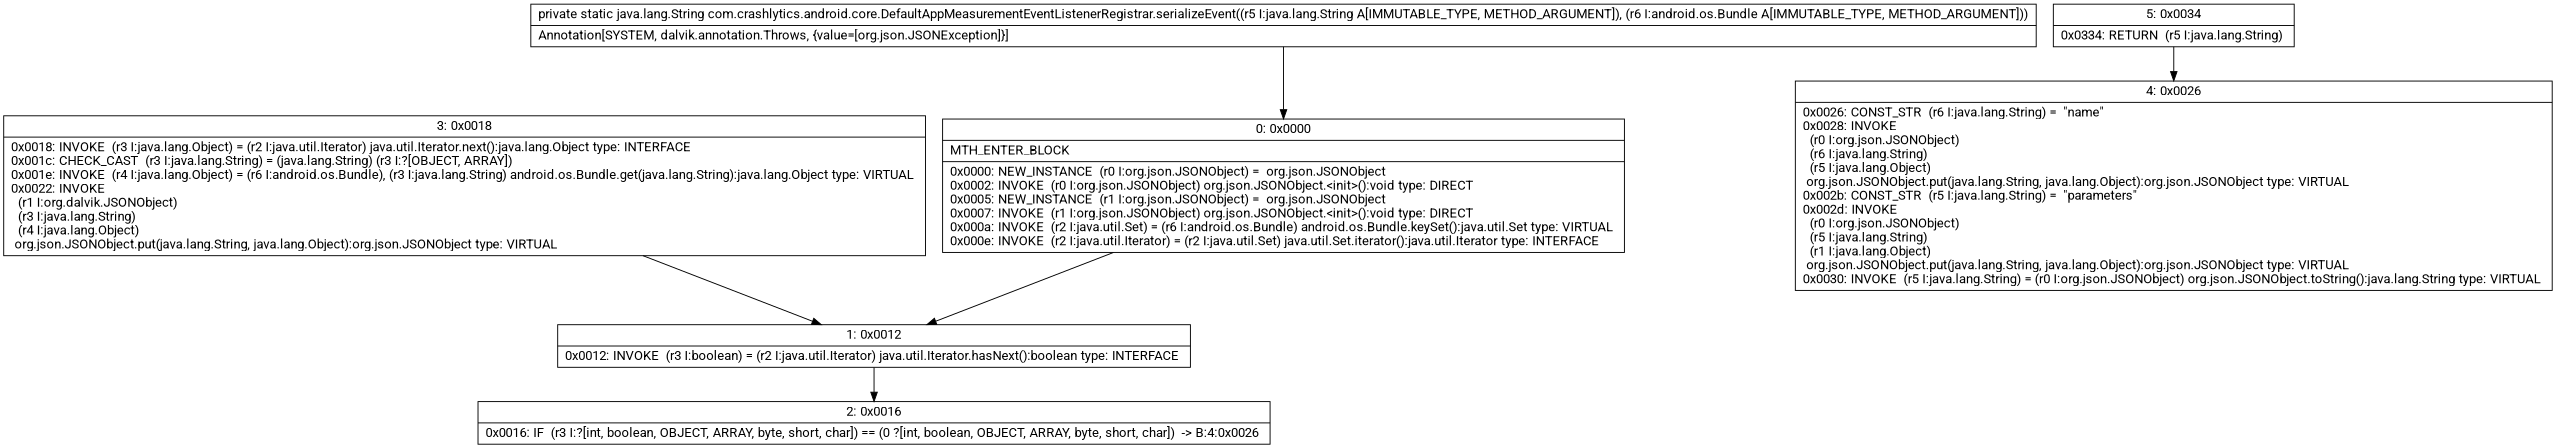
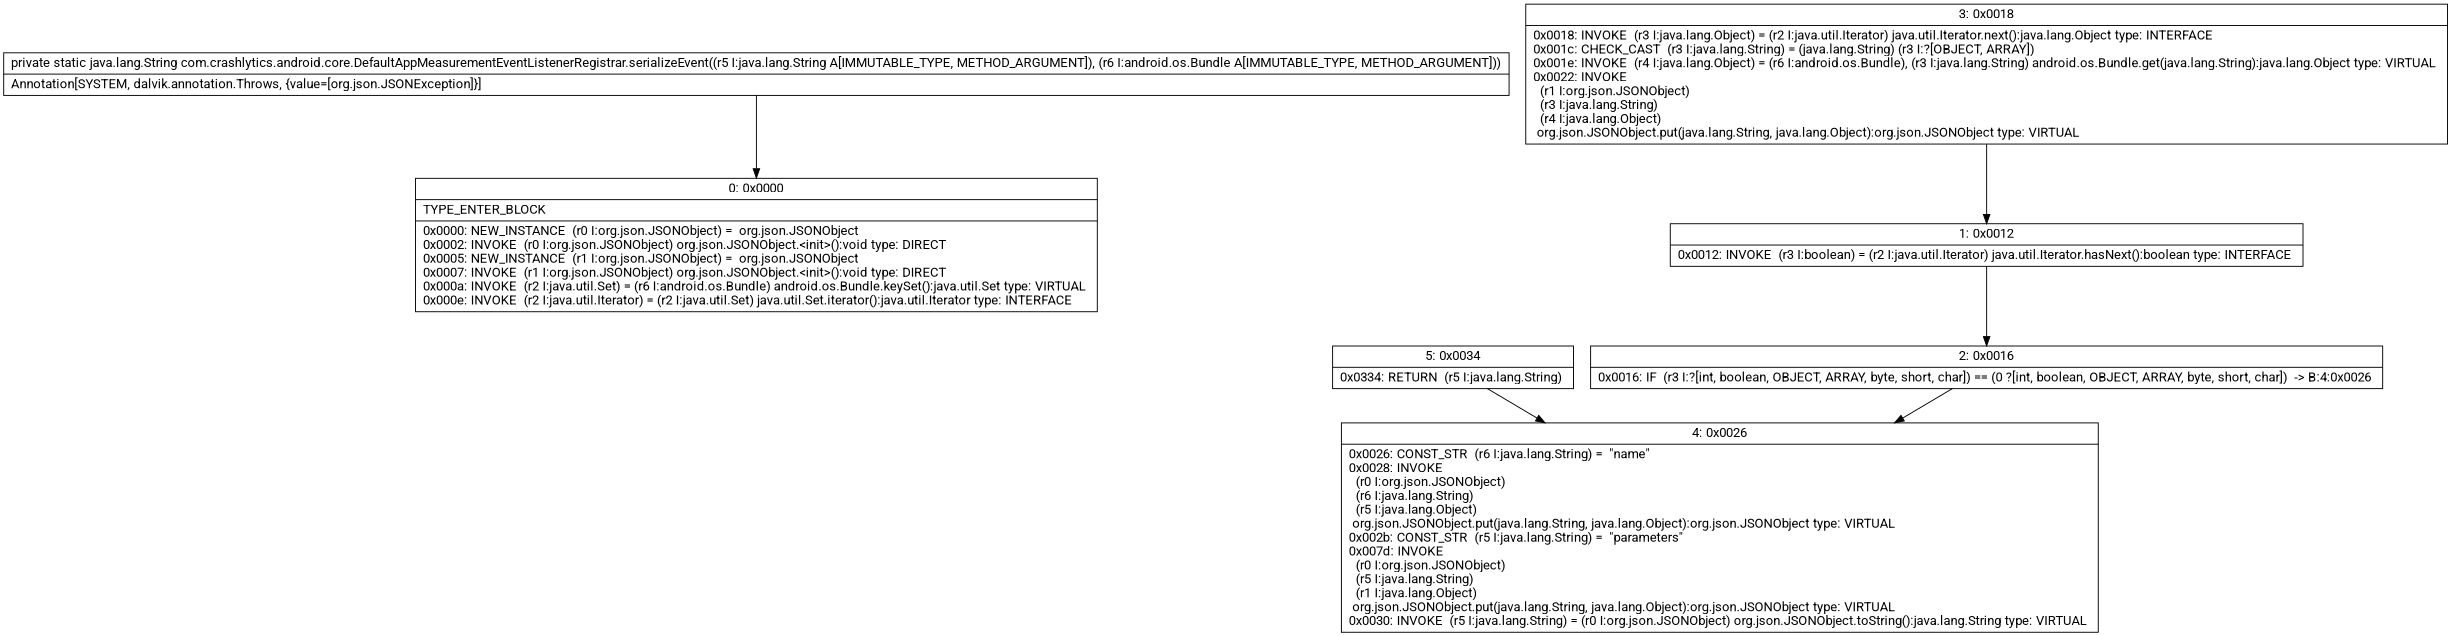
node "0: 0x0000": text "MTH_ENTER_BLOCK" -> "TYPE_ENTER_BLOCK"
node "3: 0x0018": text "(r1 I:org.dalvik.JSONObject)" -> "(r1 I:org.json.JSONObject)"
node "4: 0x0026": text "0x002d: INVOKE" -> "0x007d: INVOKE"
edge "0: 0x0000" -> "1: 0x0012": removed
edge "2: 0x0016" -> "4: 0x0026": added
